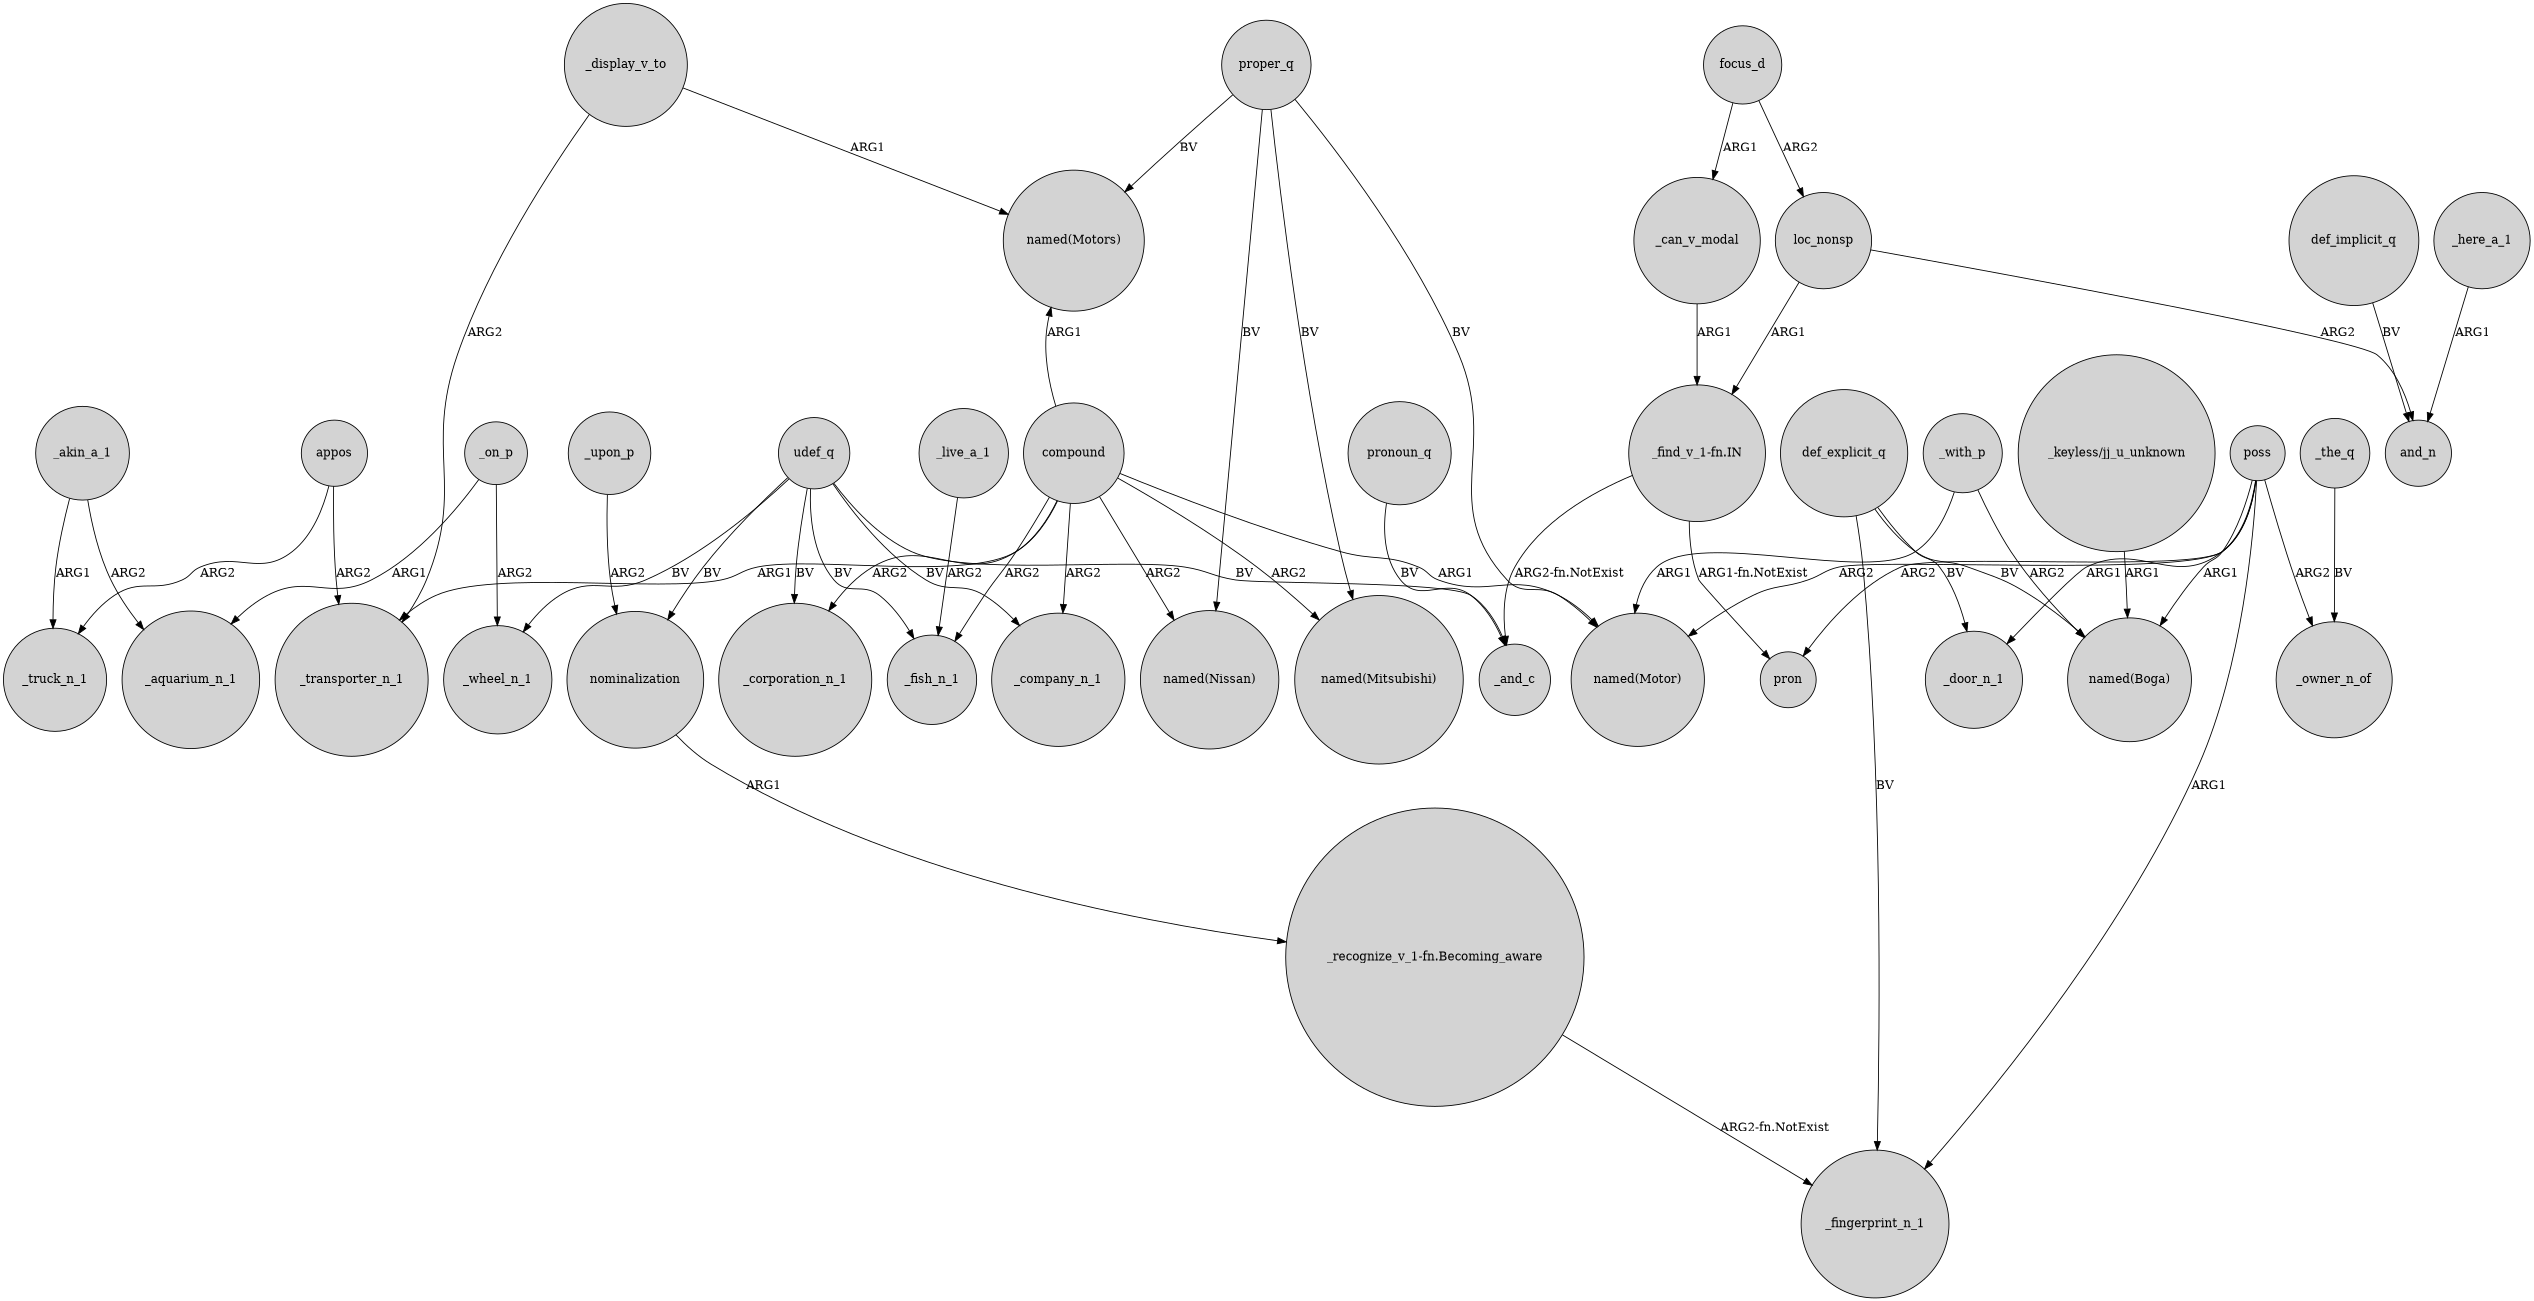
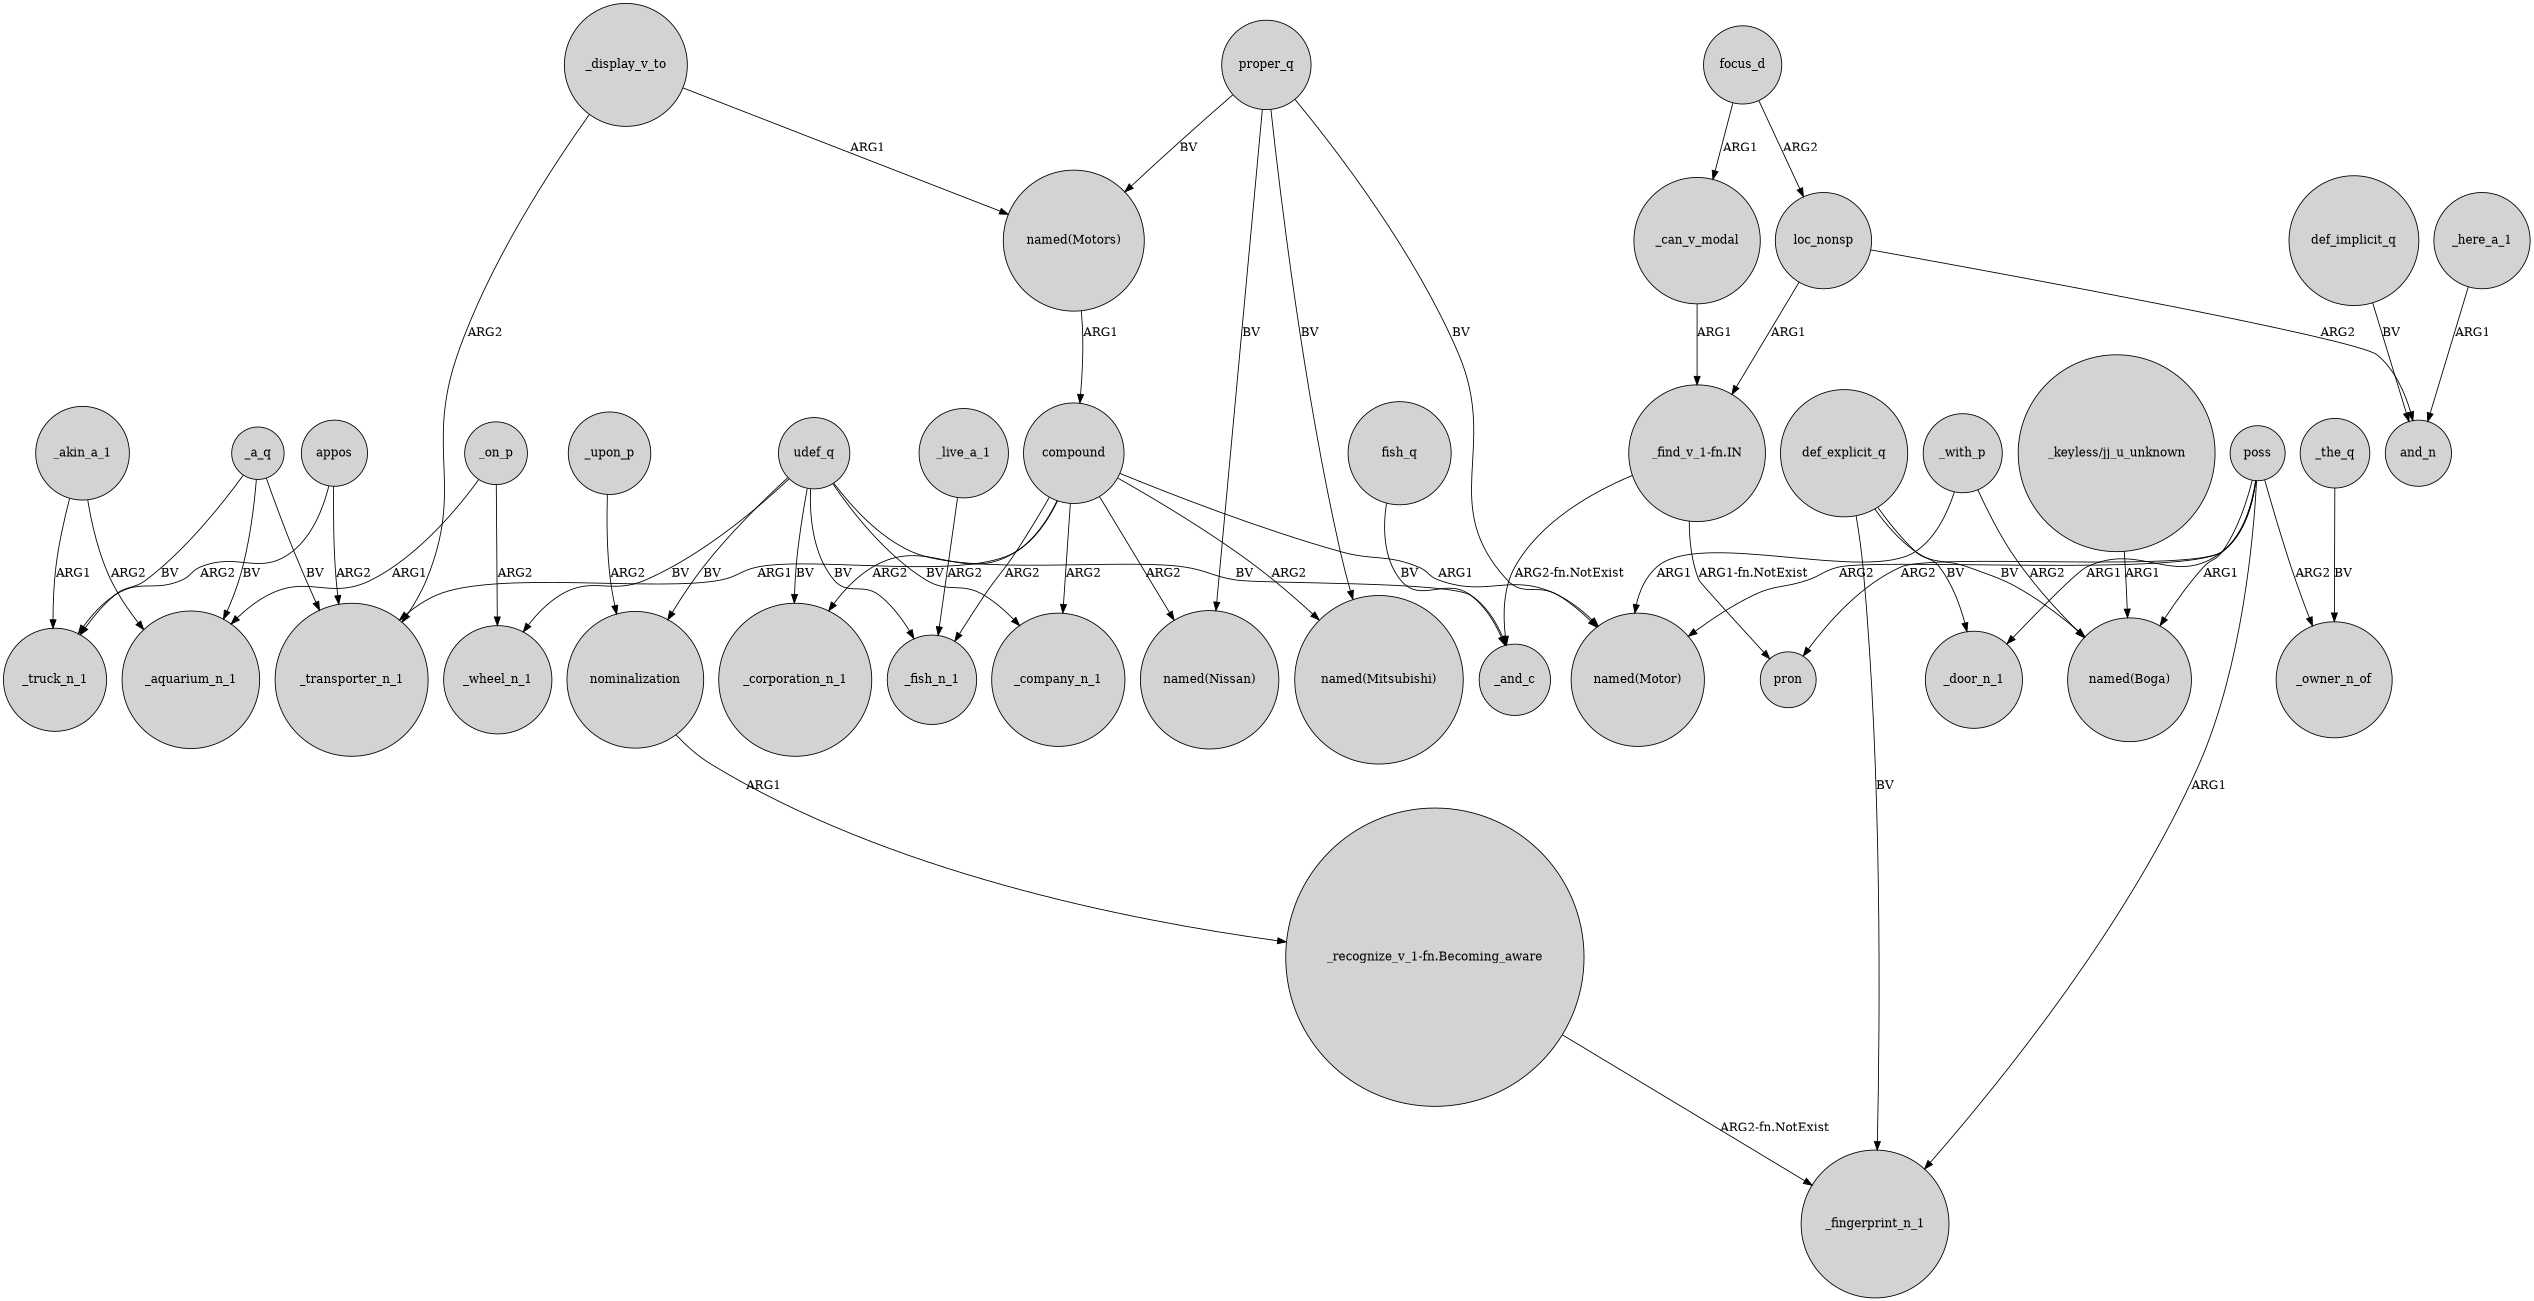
edge "compound" -> "named(Motors)": reversed
node "_a_q": added
node "pronoun_q": label "pronoun_q" -> "fish_q"
